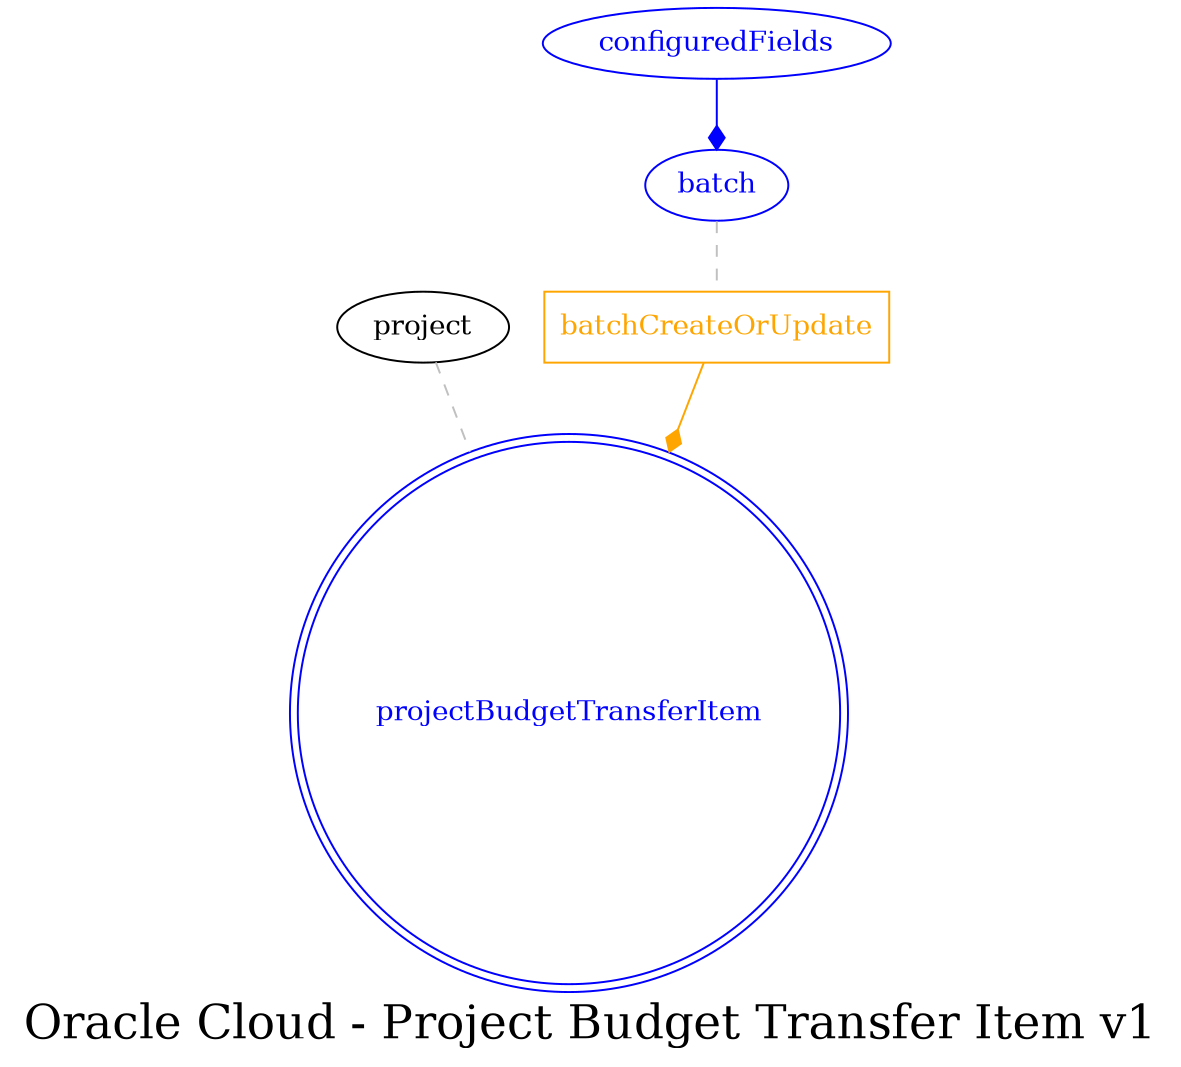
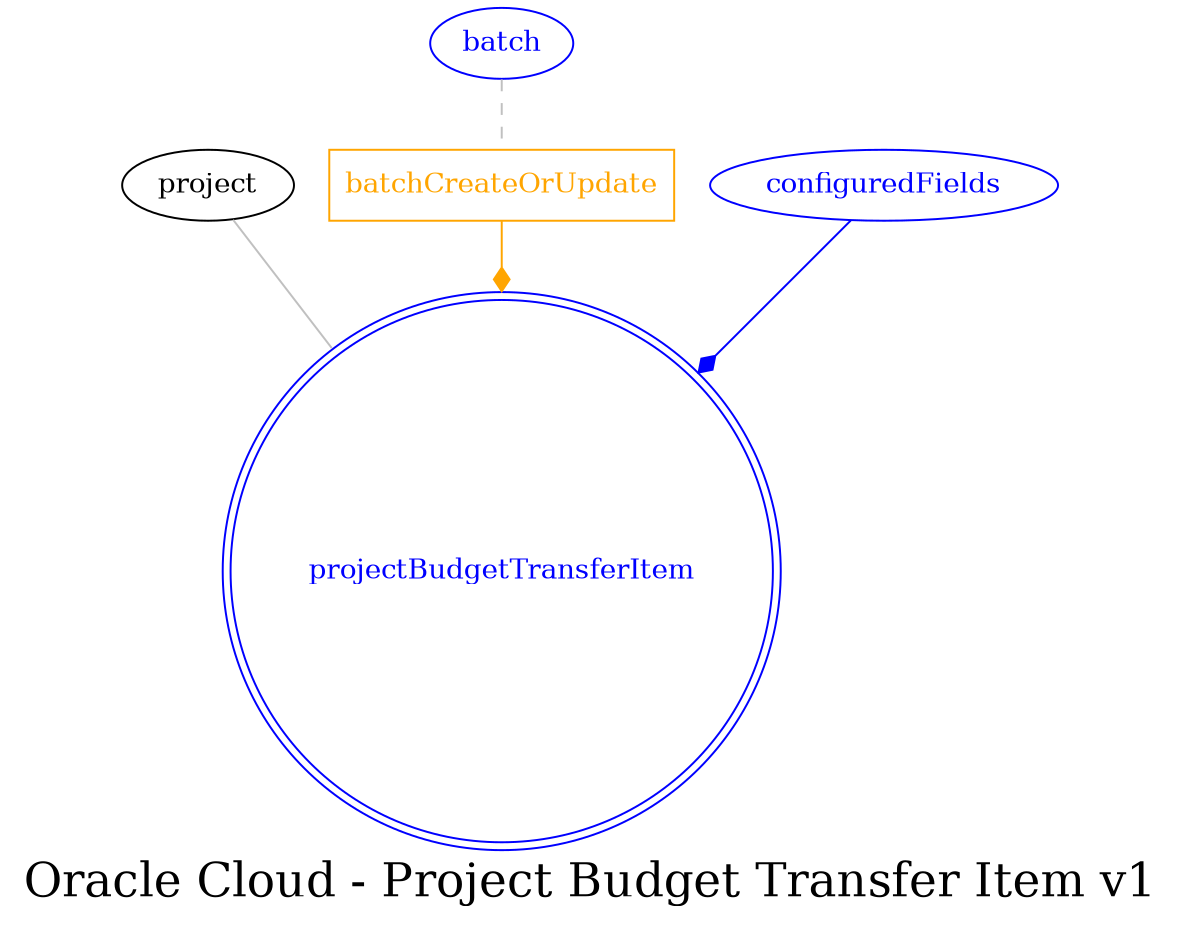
edge "configuredFields" -> "batch": now "configuredFields" -> "projectBudgetTransferItem"
edge "project" -- "projectBudgetTransferItem": style dashed -> solid
